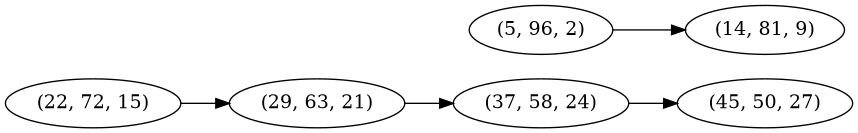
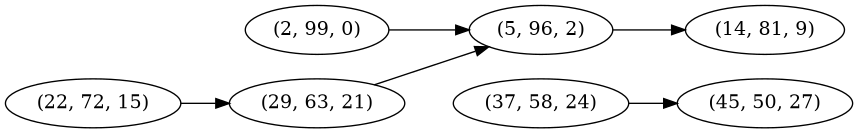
node "(2, 99, 0)": added
edge "(29, 63, 21)" -> "(37, 58, 24)": now "(29, 63, 21)" -> "(5, 96, 2)"
